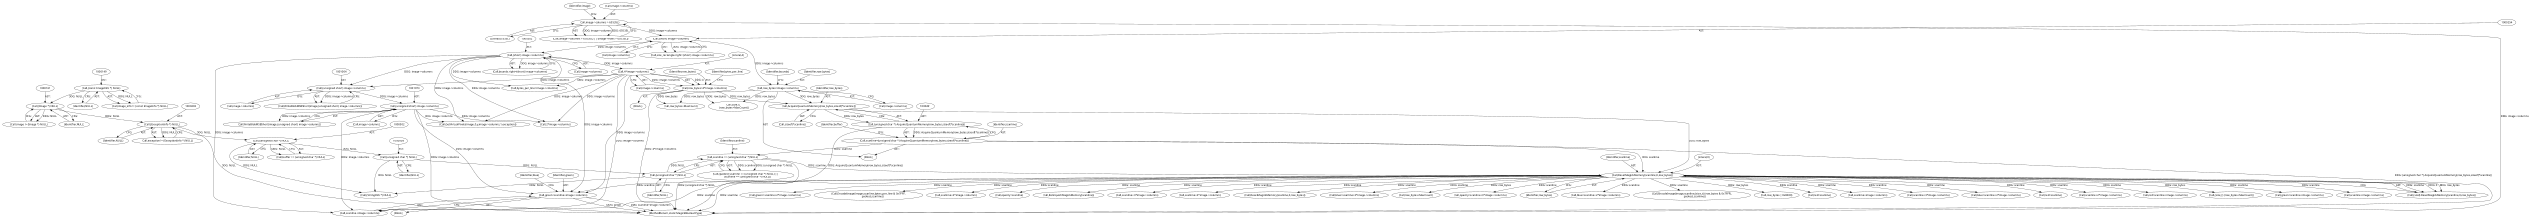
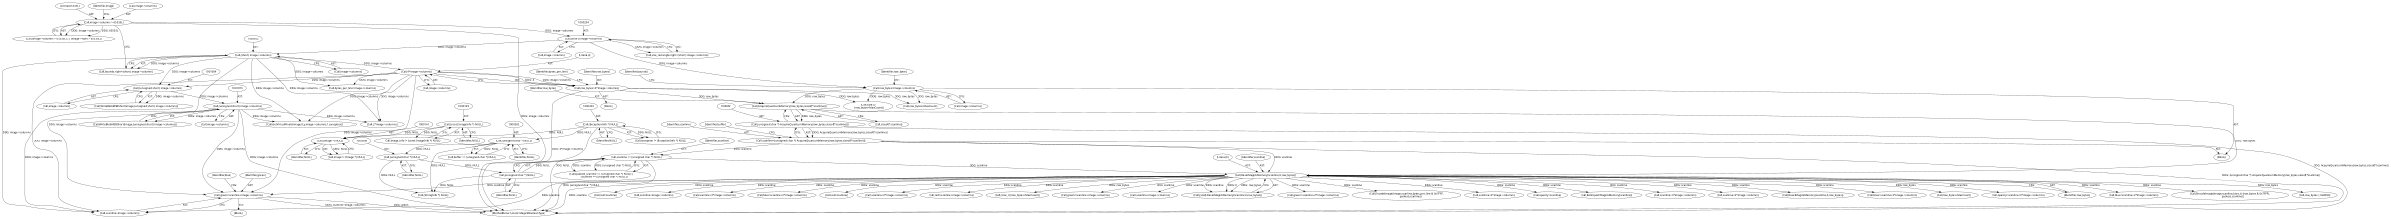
edge "(Call,image->columns > 65535L)" -> "(Literal,65535L)": now "(Call,image->columns > 65535L)" -> "(Call,bounds.right=(short) image->columns)"
edge "(Call,row_bytes=4*image->columns)" -> "(Call,4*image->columns)": added, label "CFG:"
edge "(Call,(Image *) NULL)" -> "(Call,(ExceptionInfo *) NULL)": reversed
